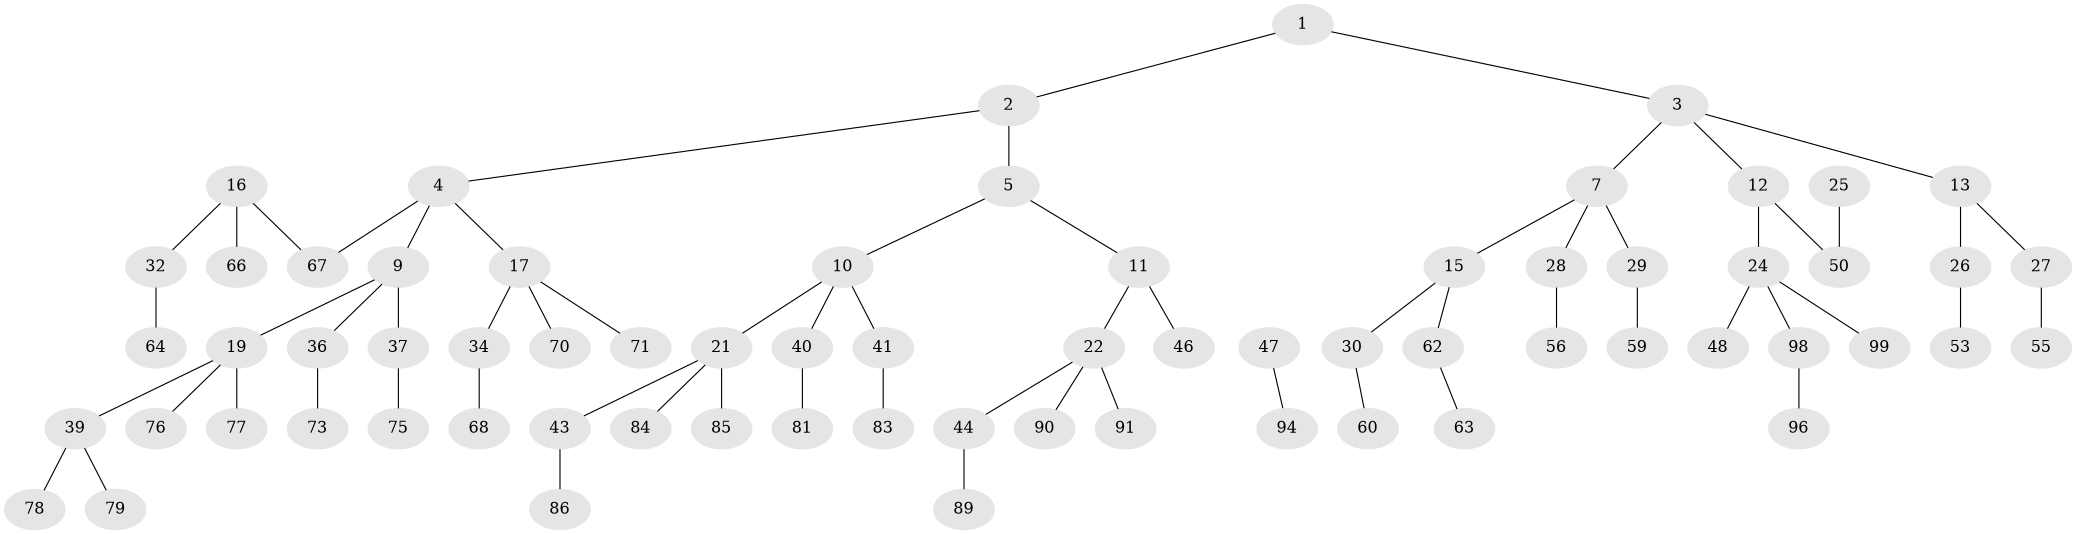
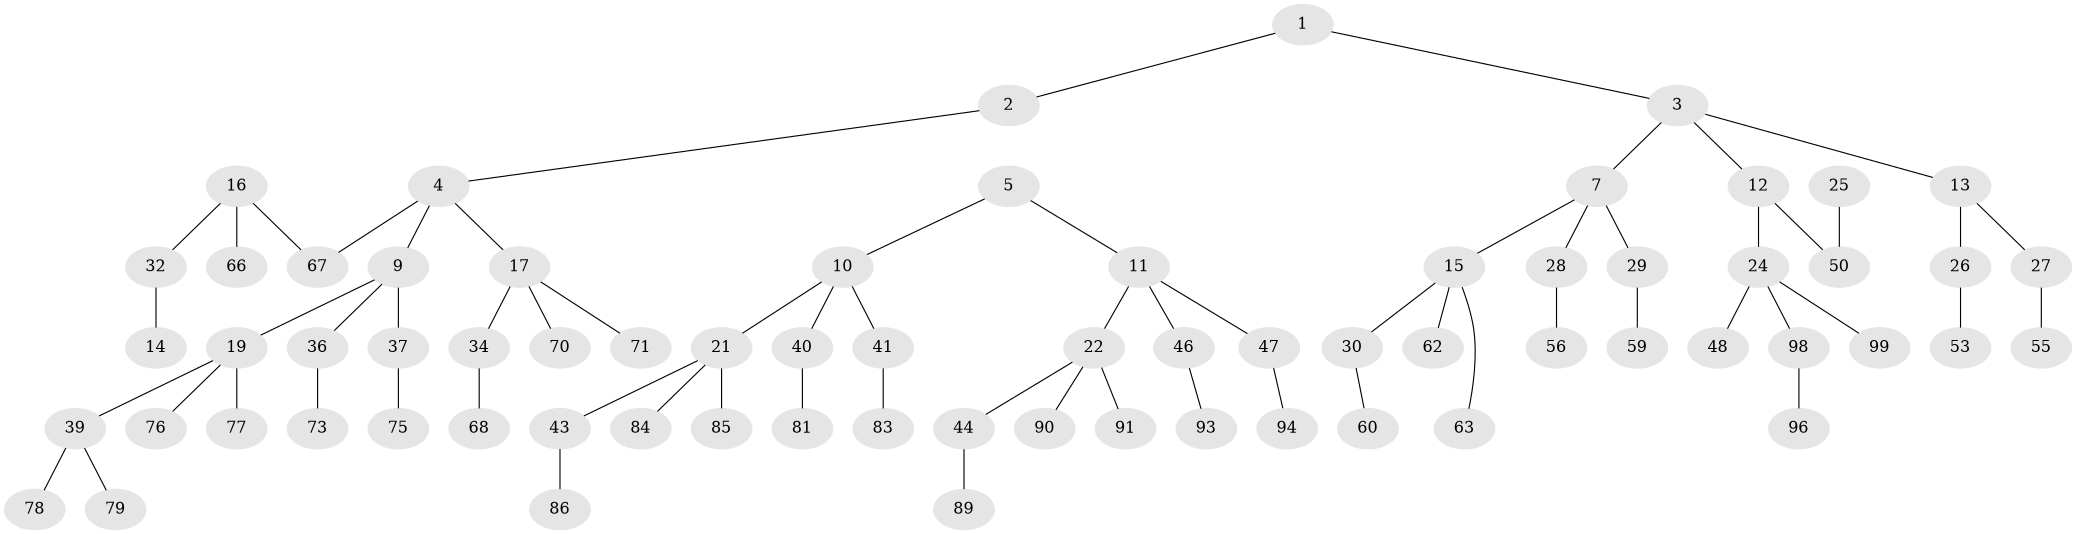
edge "2" -- "5": removed
edge "11" -- "47": added
node "64": label "64" -> "14"
edge "62" -- "63": now "15" -- "63"
node "93": added
